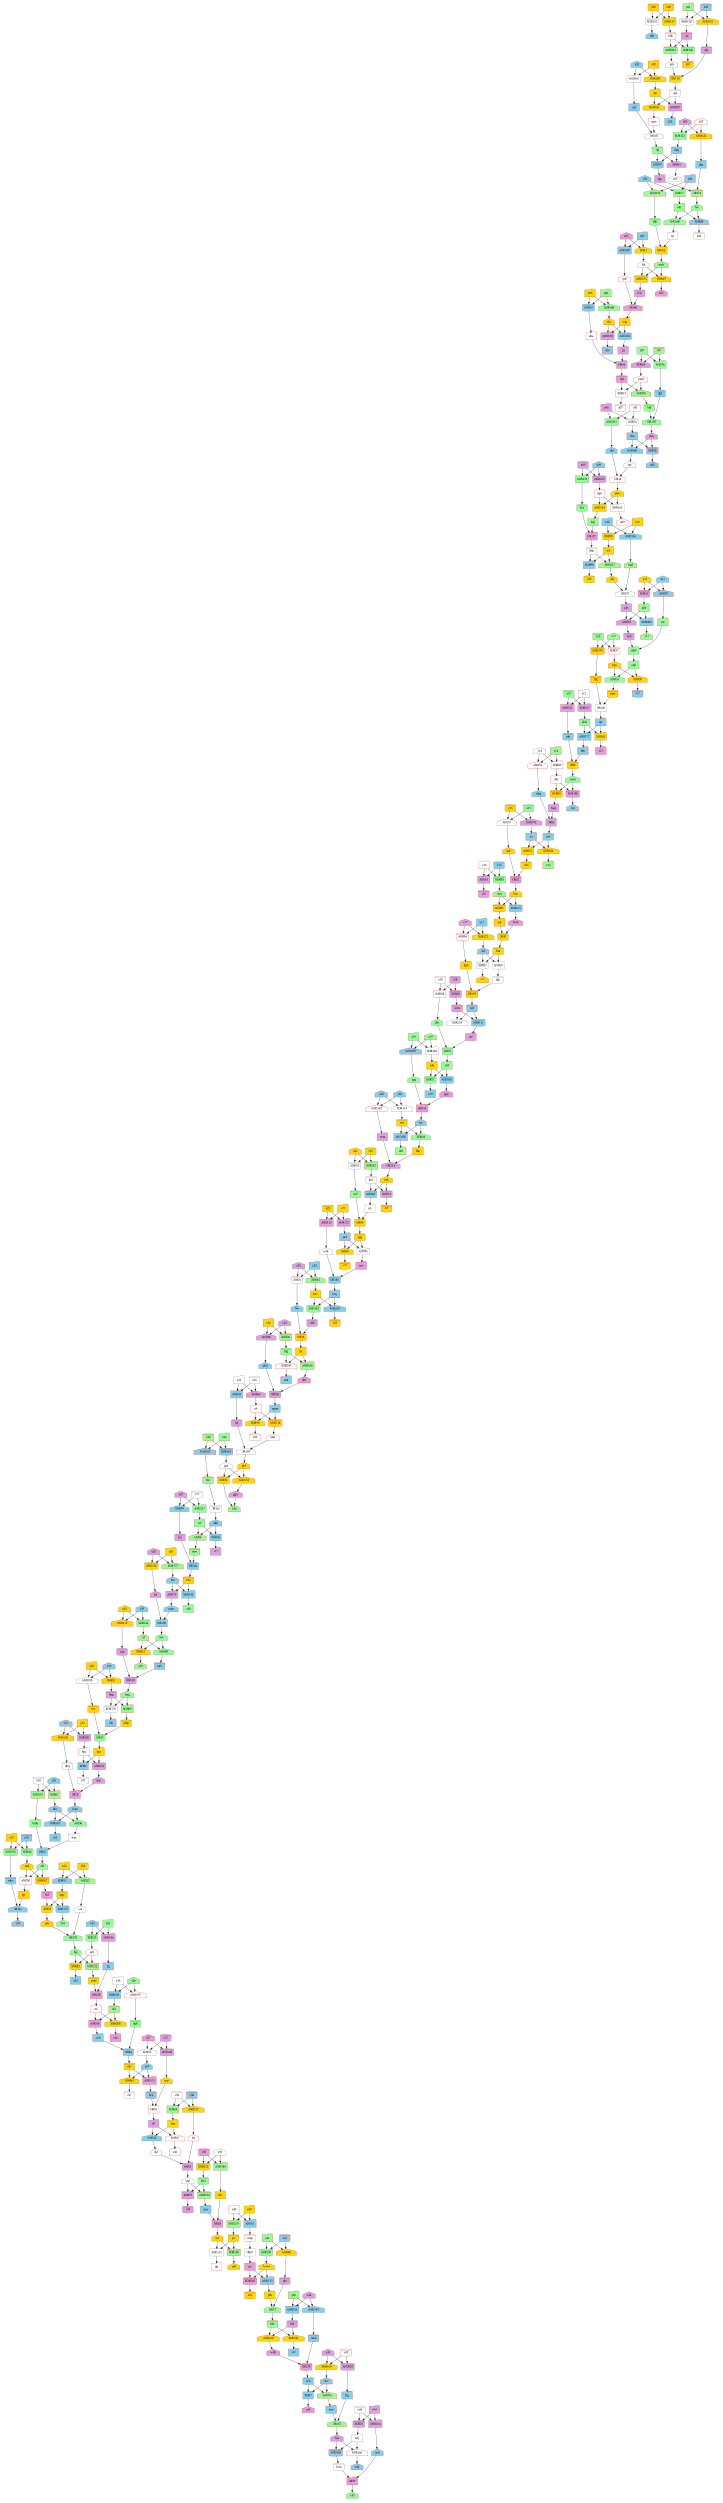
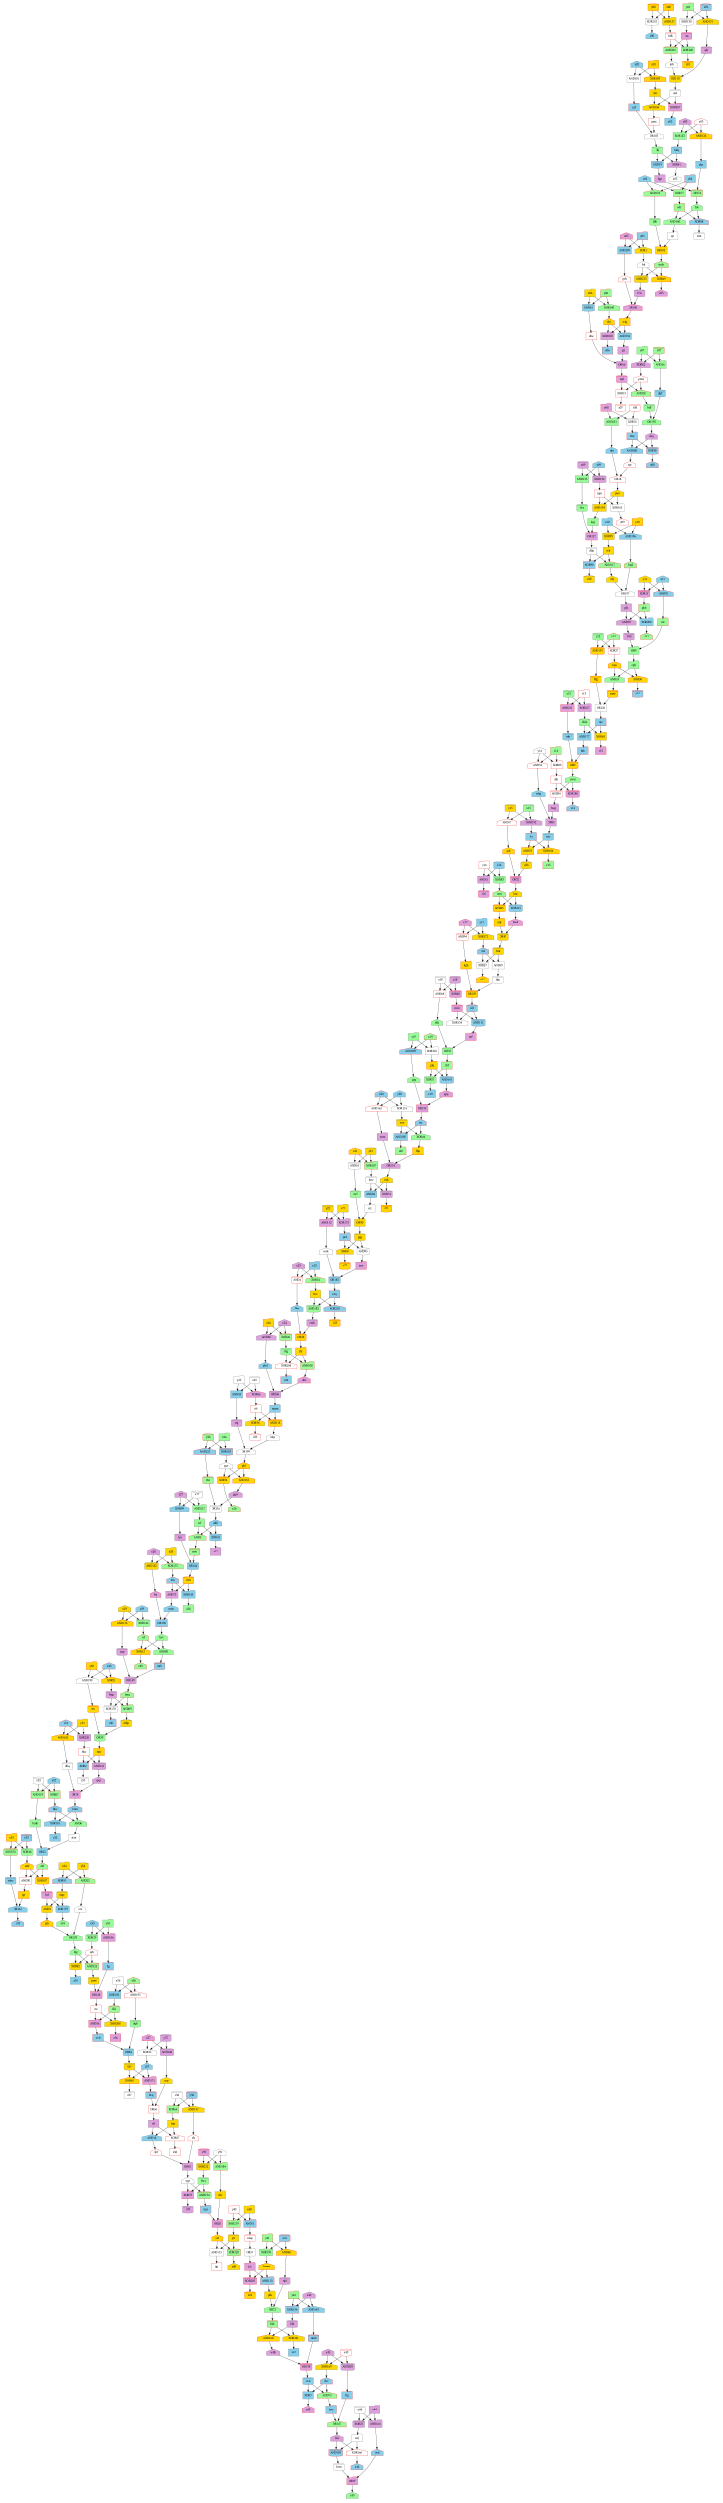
node "AND34": fillcolor gold -> white
edge "ggw" -> "z26": now "ggw" -> "OR216"
